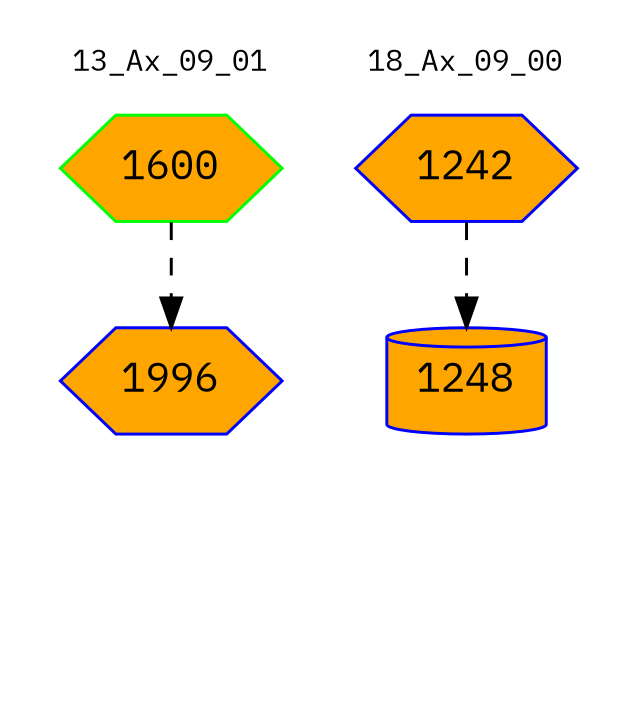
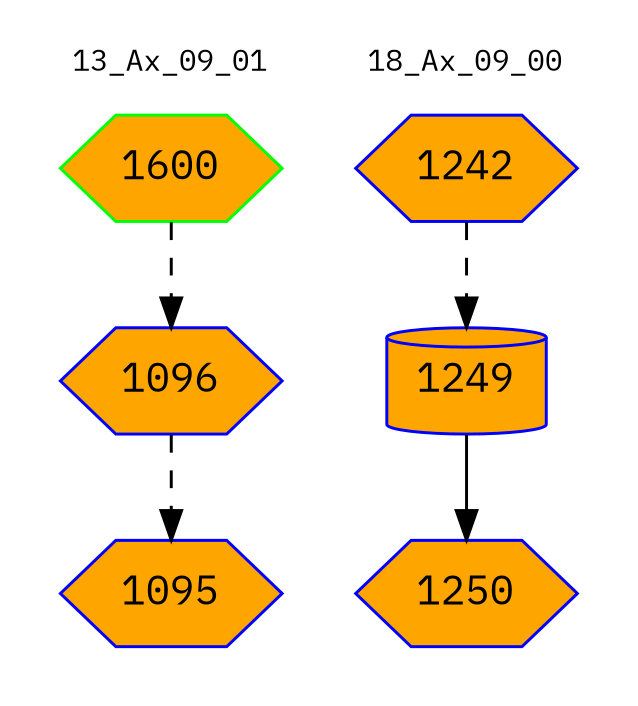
node "1996": label "1996" -> "1096"
node "1248": label "1248" -> "1249"
node "1095": added
node "1250": added
